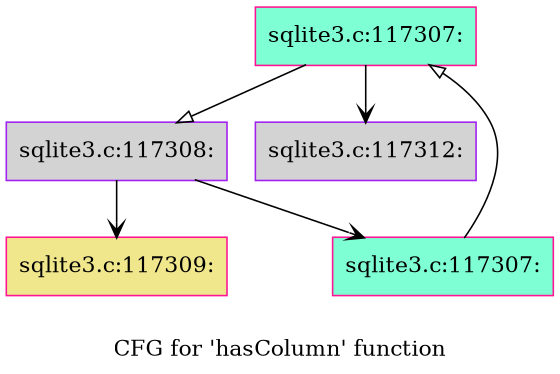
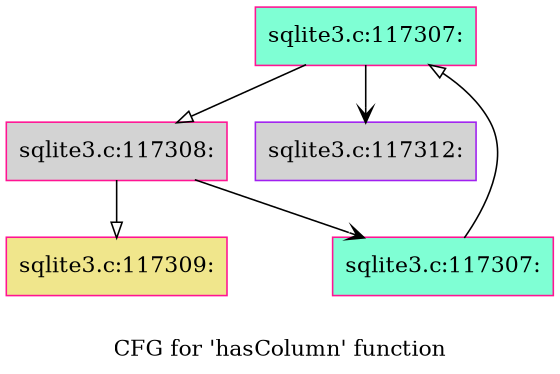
node "sqlite3.c:117308:": color purple -> deeppink
edge "sqlite3.c:117308:" -> "sqlite3.c:117309:": arrowhead vee -> onormal
